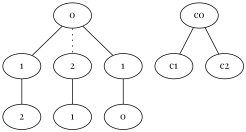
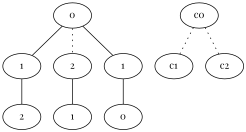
edge "c0" -- "c1": style solid -> dotted
edge "c0" -- "c2": style solid -> dotted
